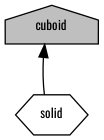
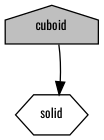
edge "solid" -> "cuboid": reversed
